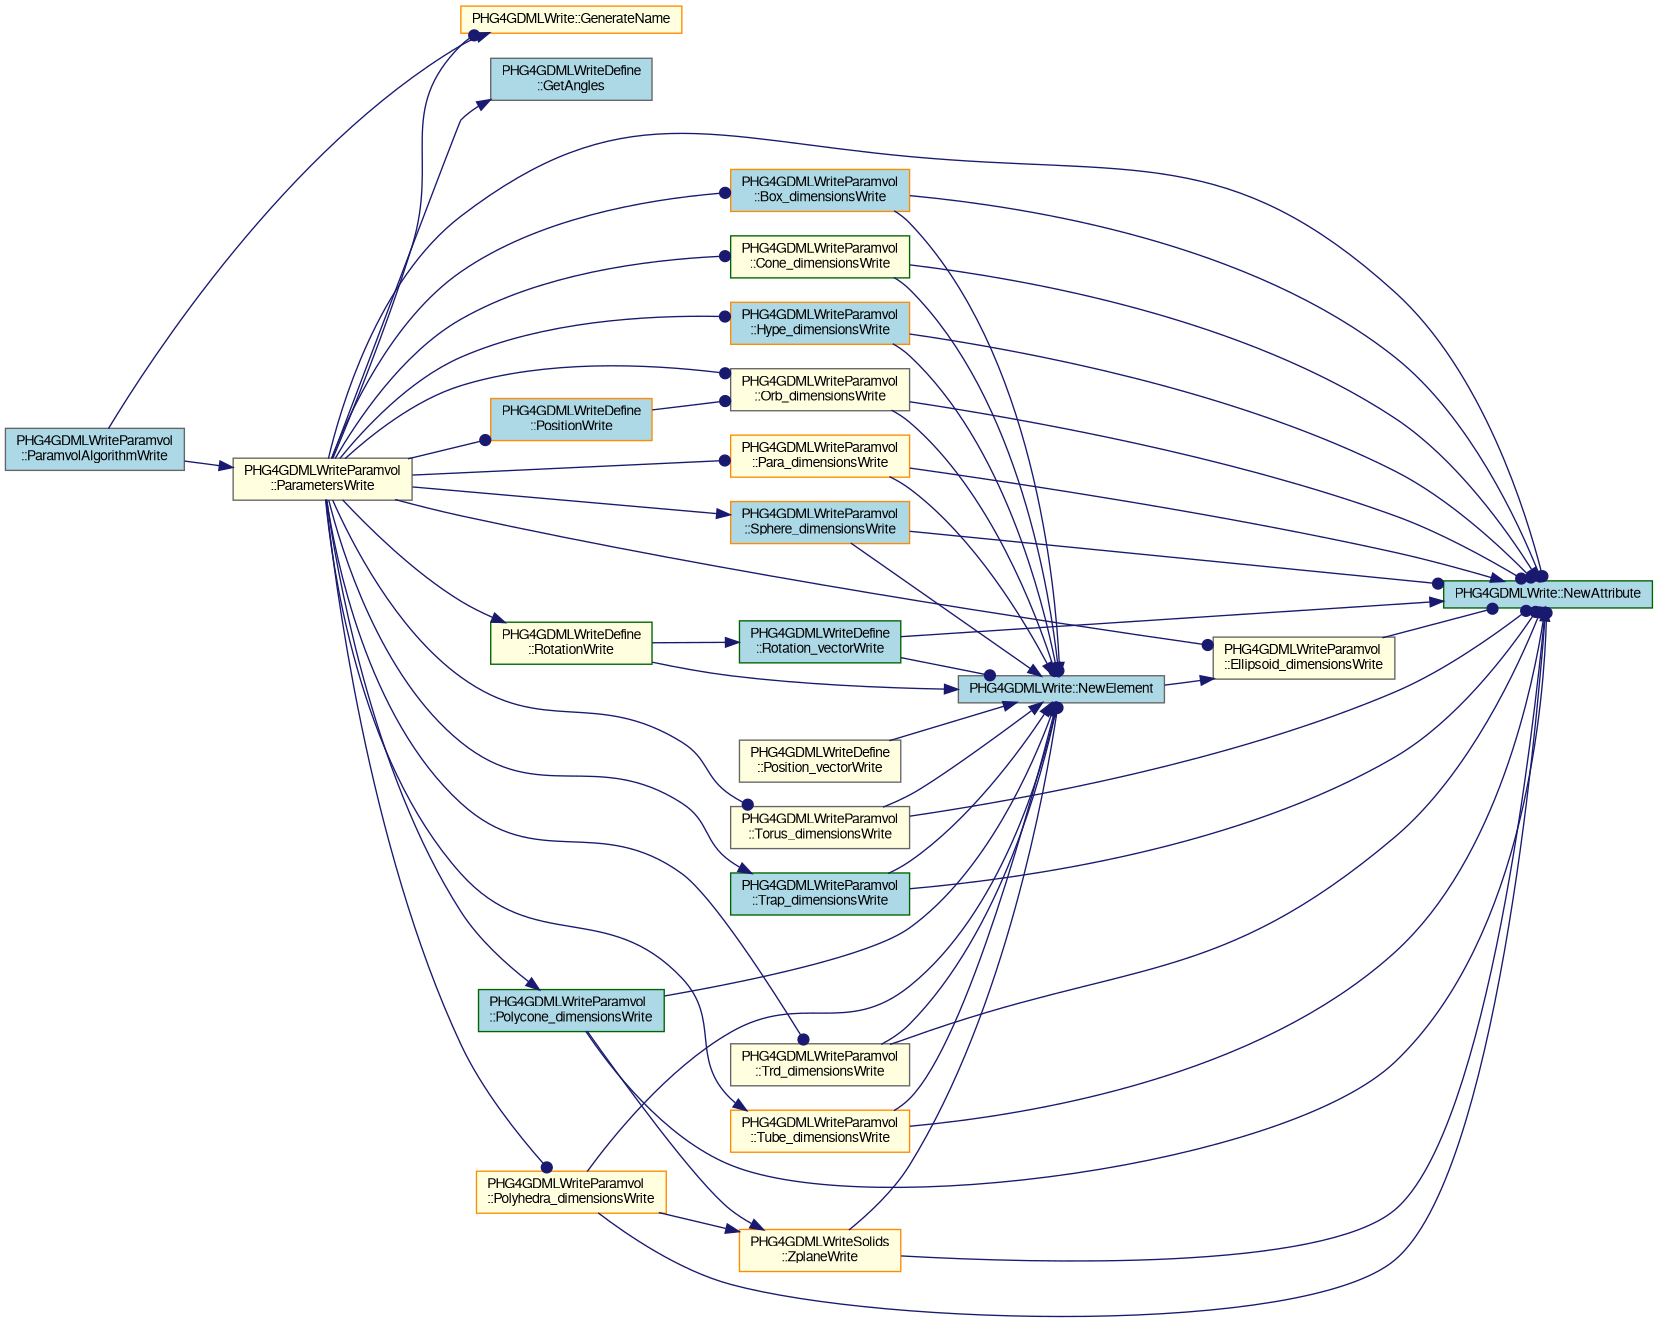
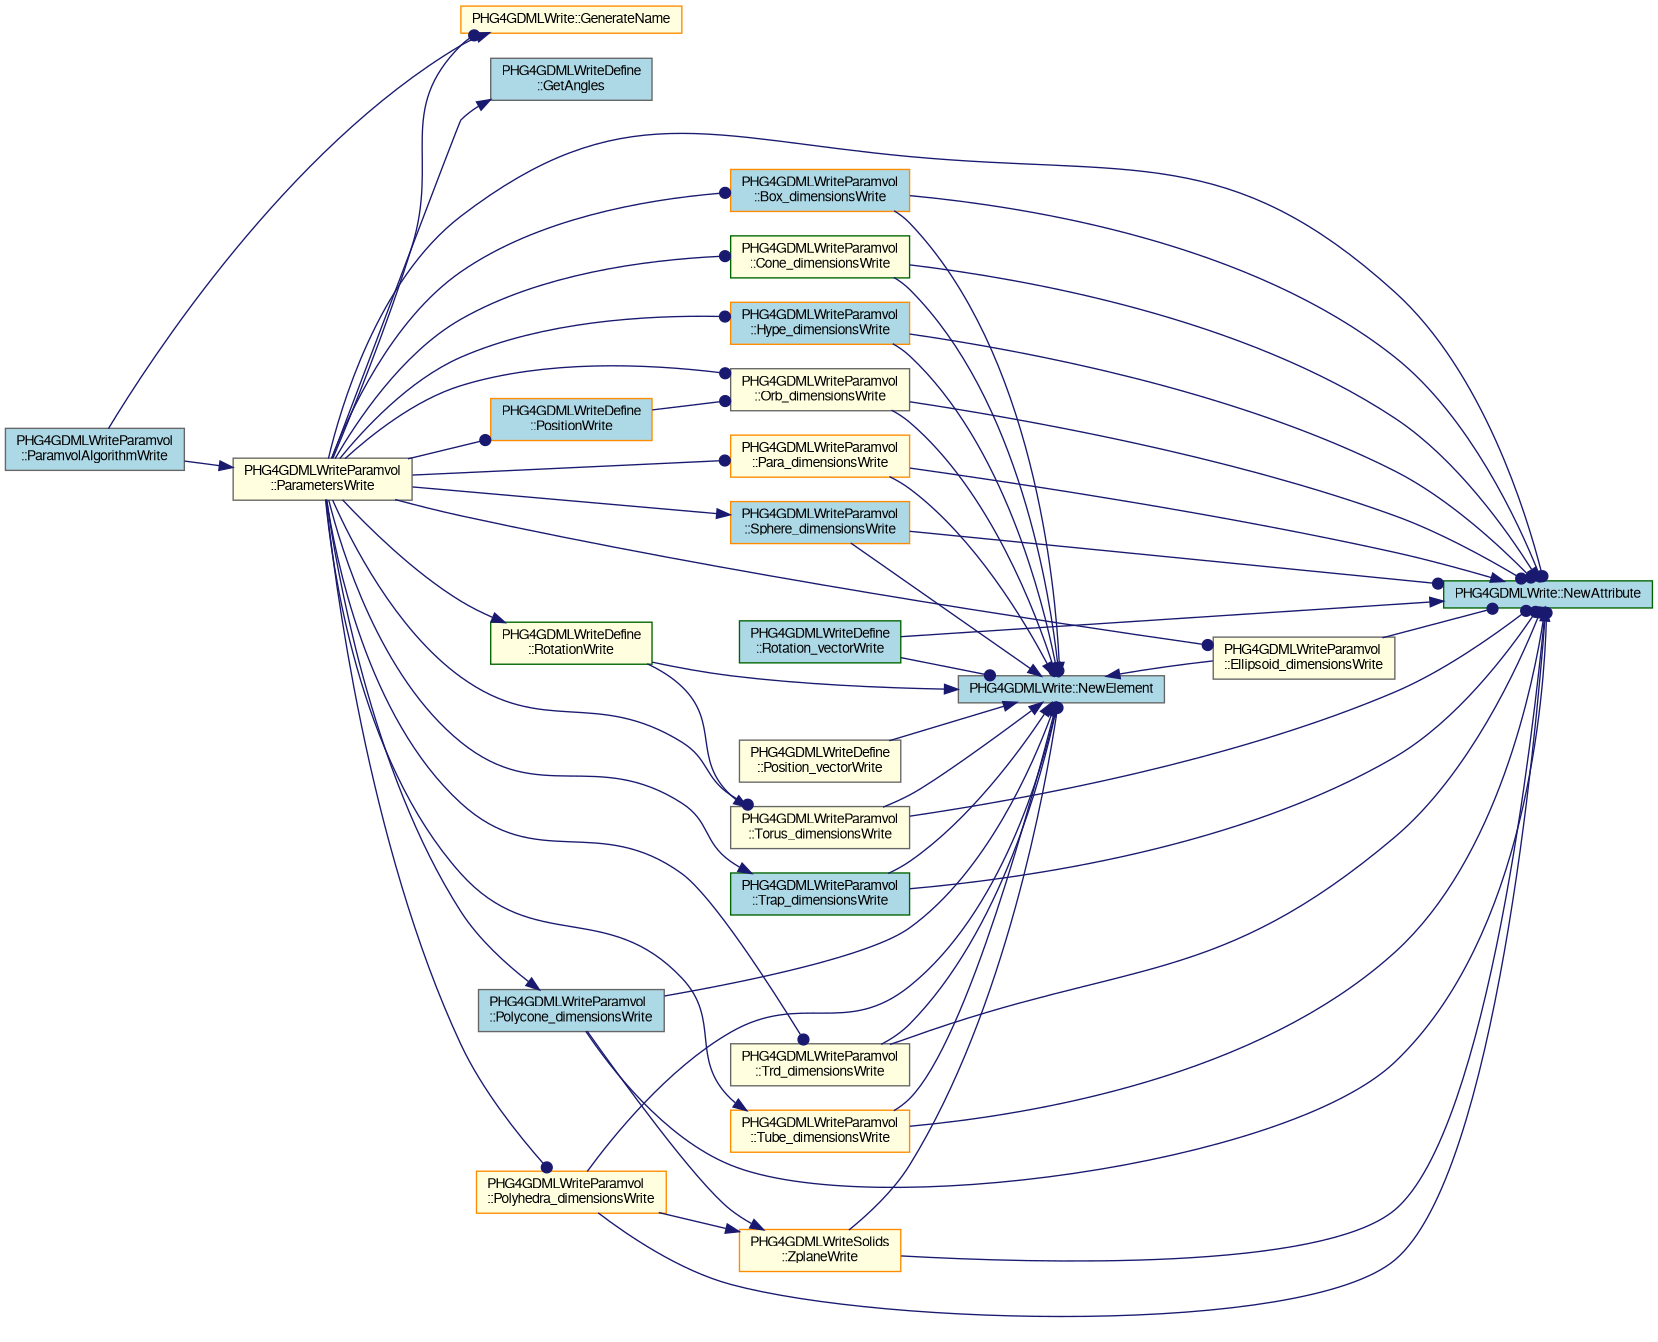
edge "PHG4GDMLWriteDefine ::RotationWrite" -> "PHG4GDMLWriteDefine ::Rotation_vectorWrite": now "PHG4GDMLWriteDefine ::RotationWrite" -> "PHG4GDMLWriteParamvol ::Torus_dimensionsWrite"
edge "PHG4GDMLWrite::NewElement" -> "PHG4GDMLWriteParamvol ::Ellipsoid_dimensionsWrite": reversed
node "PHG4GDMLWriteParamvol ::Polycone_dimensionsWrite": color darkgreen -> gray40
